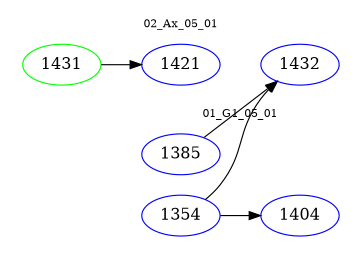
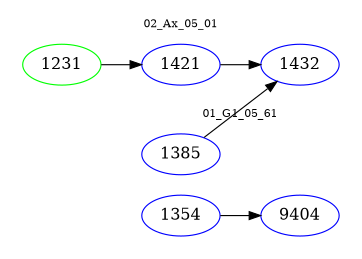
node "1431": label "1431" -> "1231"
cluster "01_G1_05_01": label "01_G1_05_01" -> "01_G1_05_61"
edge "1354" -> "1432": now "1421" -> "1432"
node "1404": label "1404" -> "9404"
